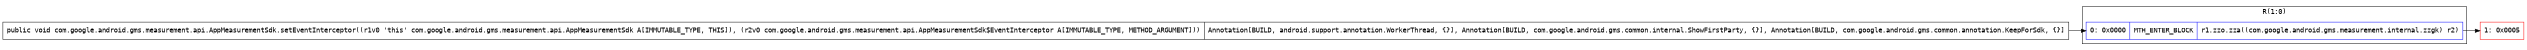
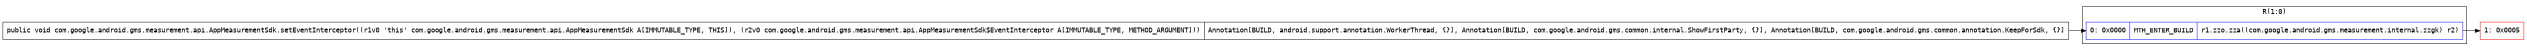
node "0: 0x0000": text "MTH_ENTER_BLOCK" -> "MTH_ENTER_BUILD"
